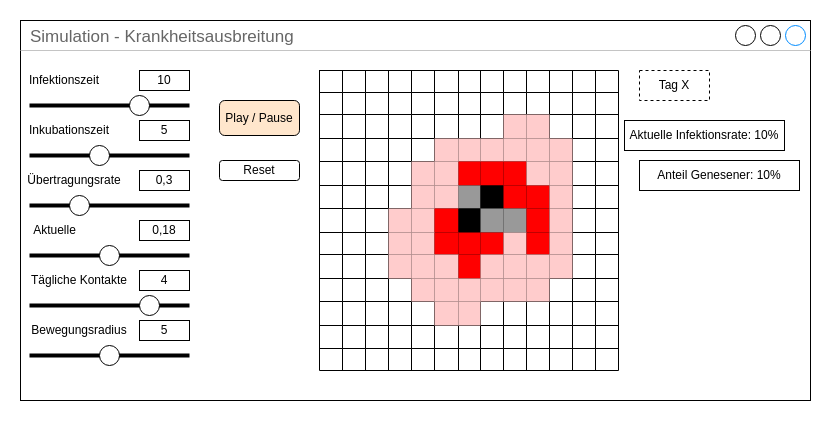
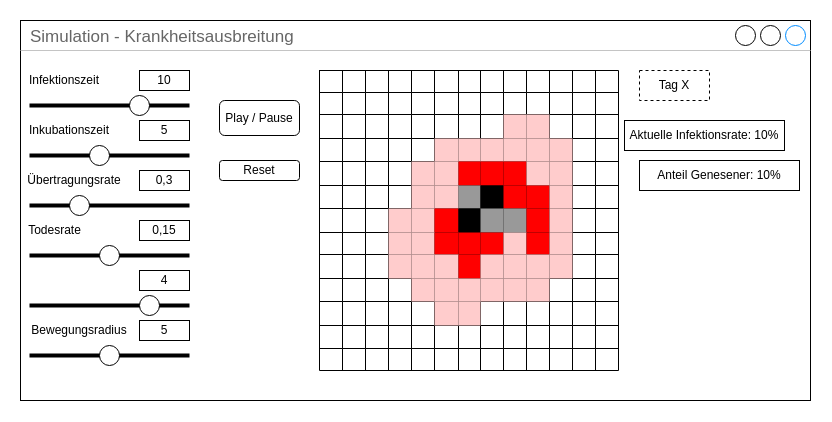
node "Play / Pause": fillcolor #ffe6cc -> #ffffff
node "Aktuelle": label "Aktuelle" -> "Todesrate"
node "0,18": label "0,18" -> "0,15"
node "Tägliche Kontakte": removed
